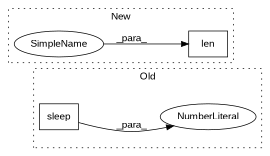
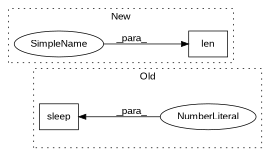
edge "sleep" -> "NumberLiteral": reversed
